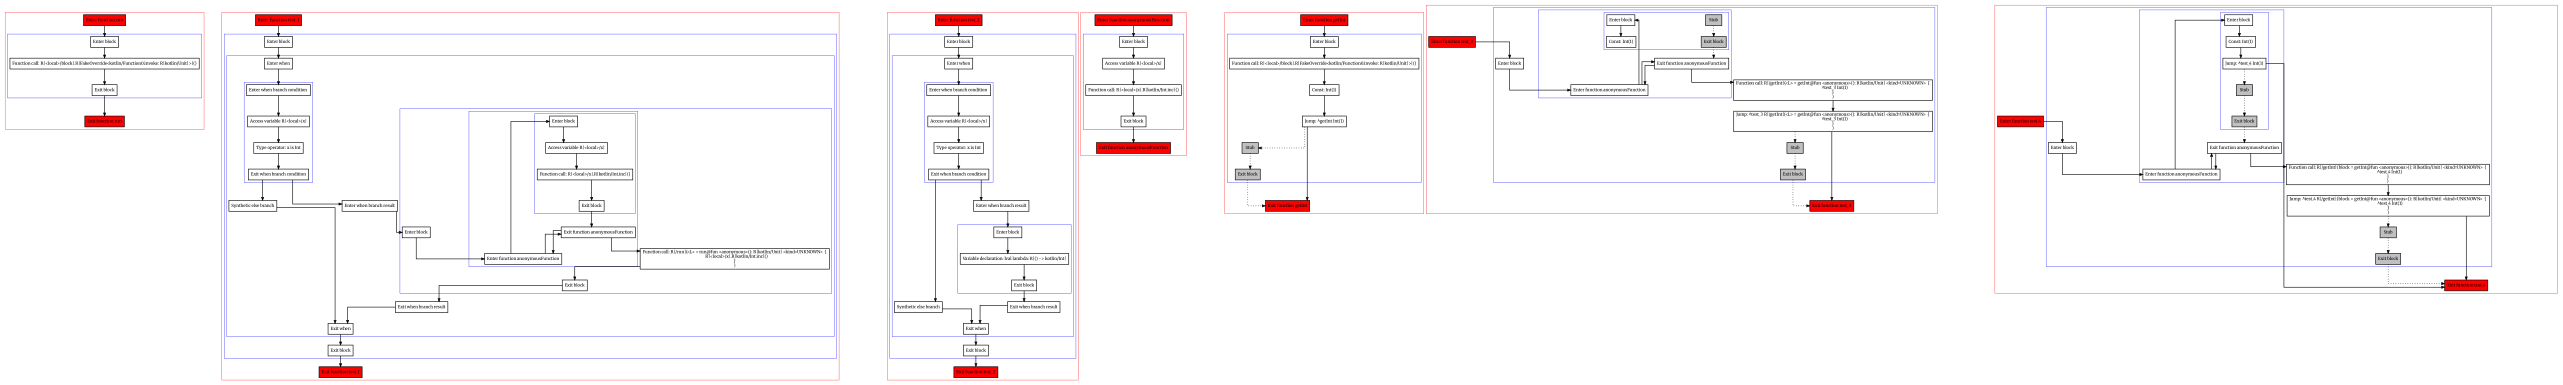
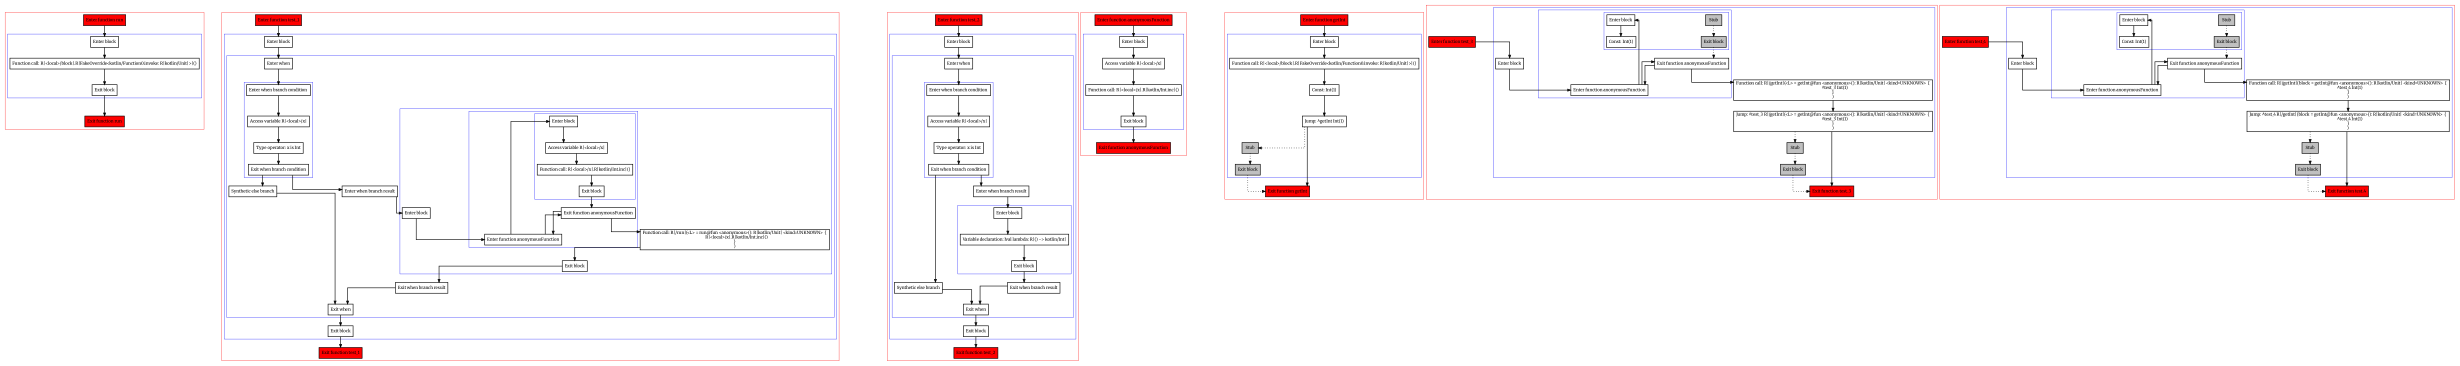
node "Jump: ^test_4 Int(1)": removed
